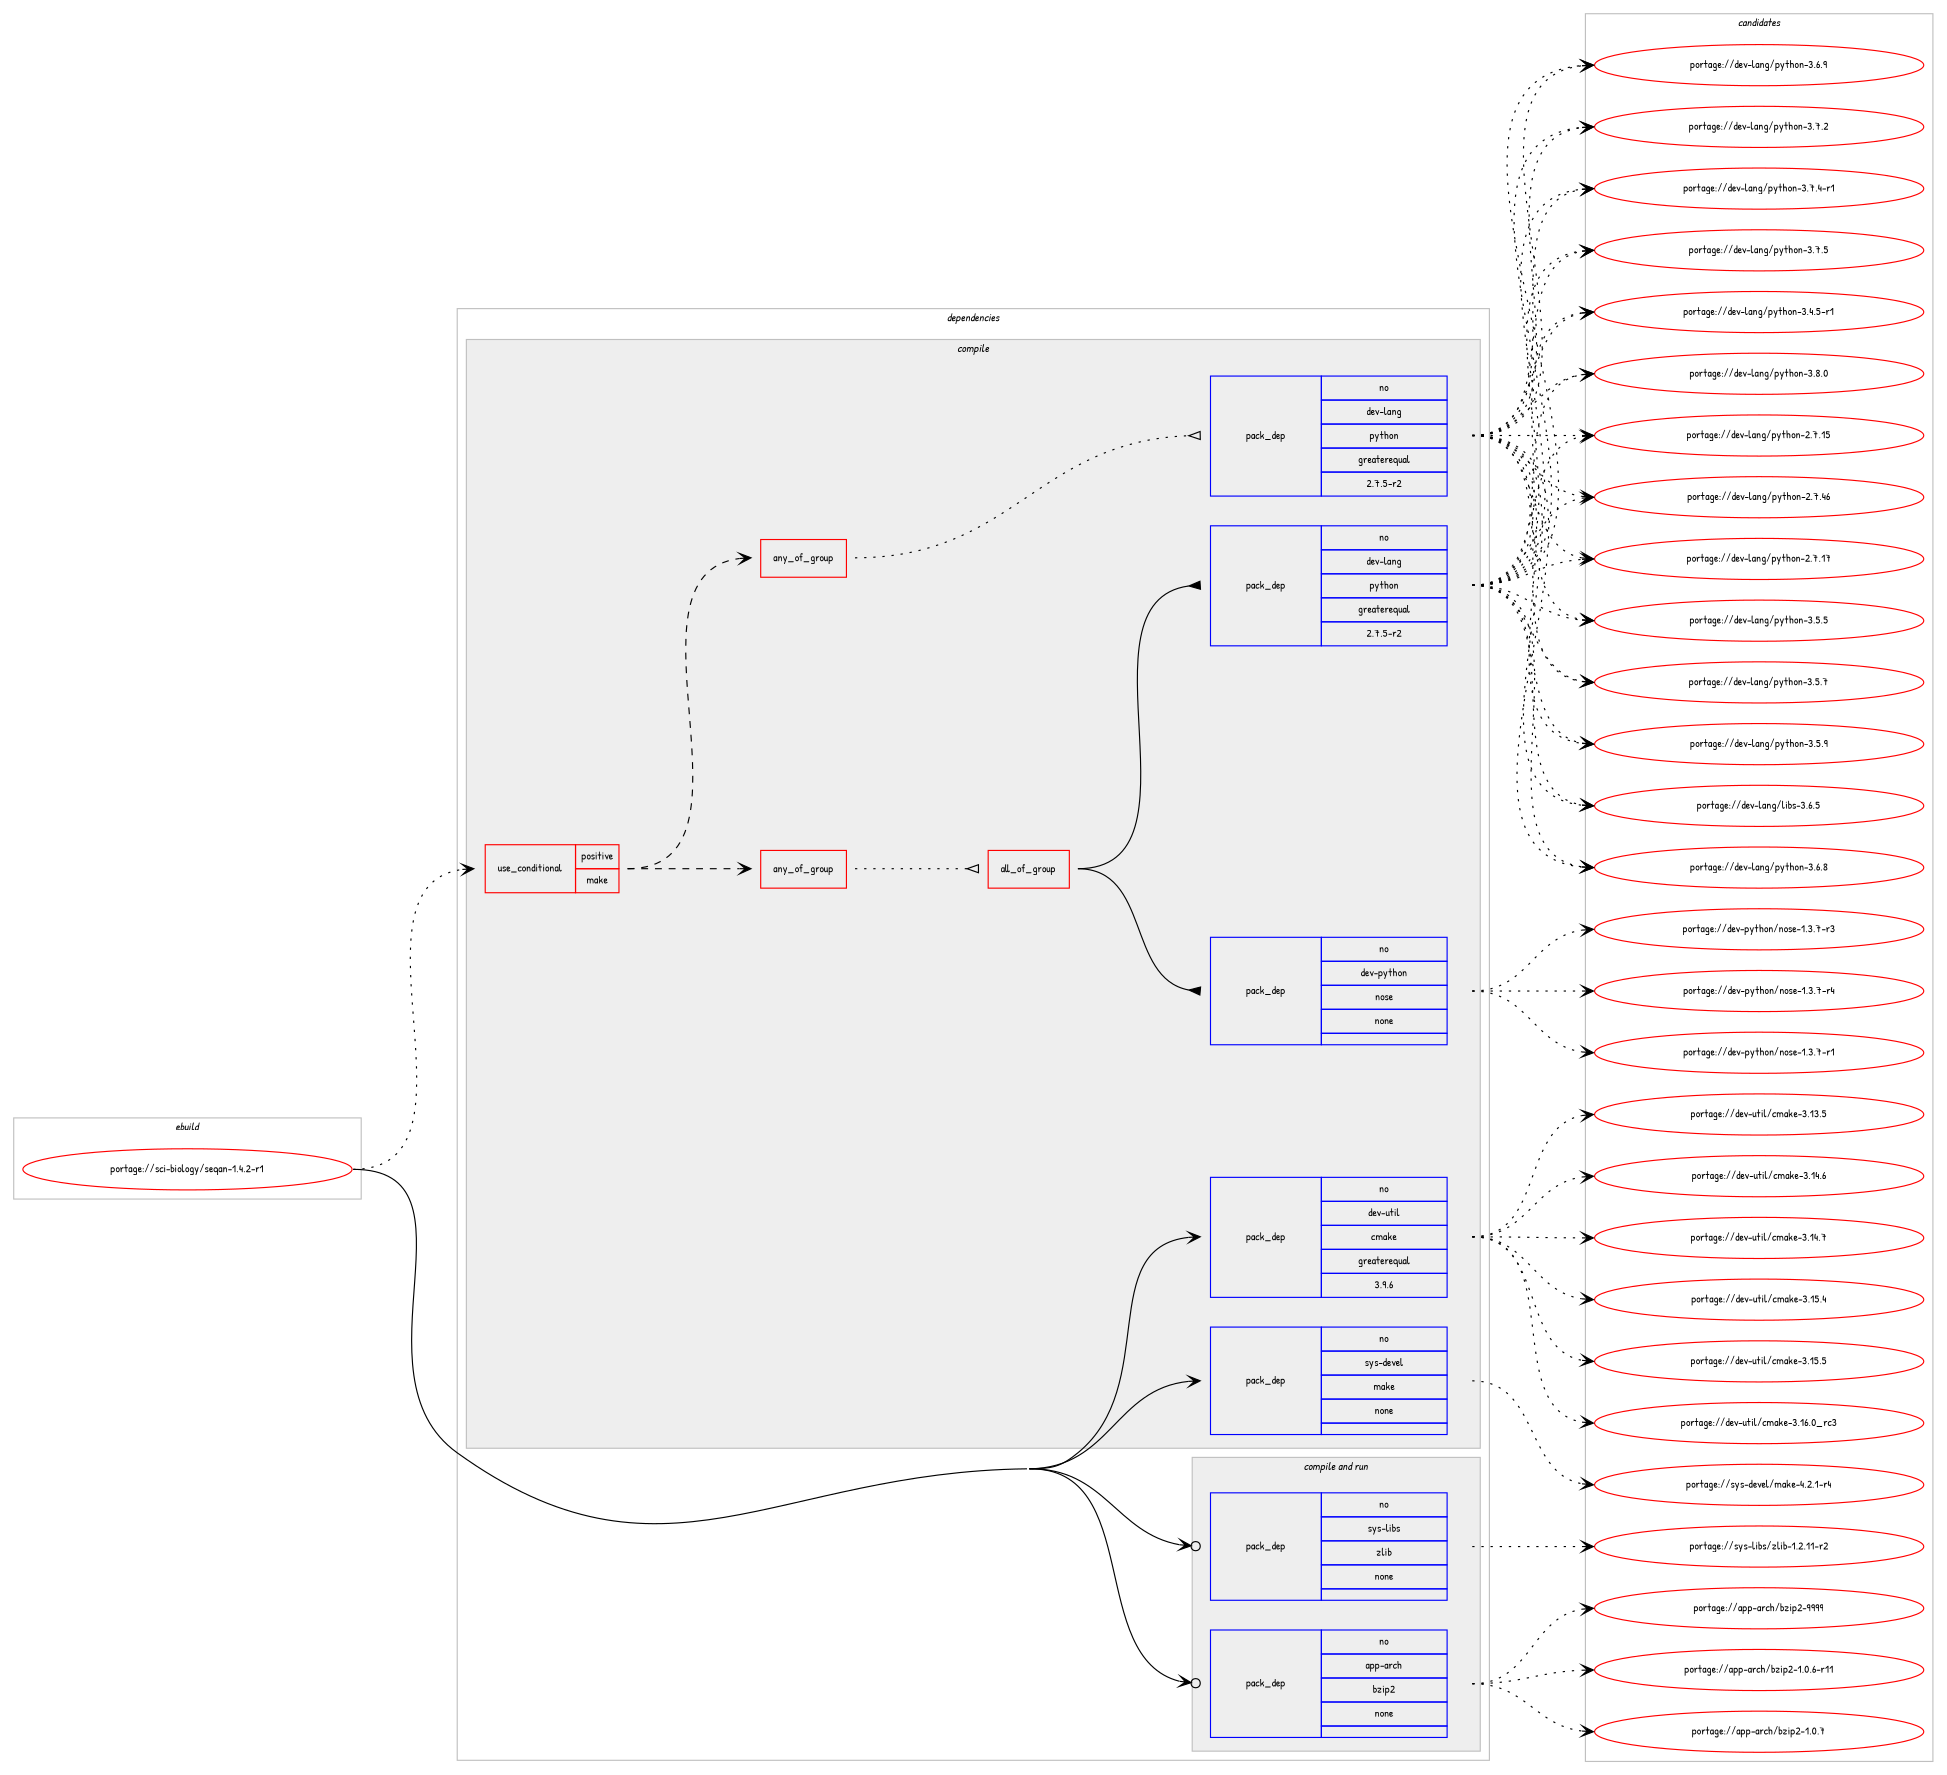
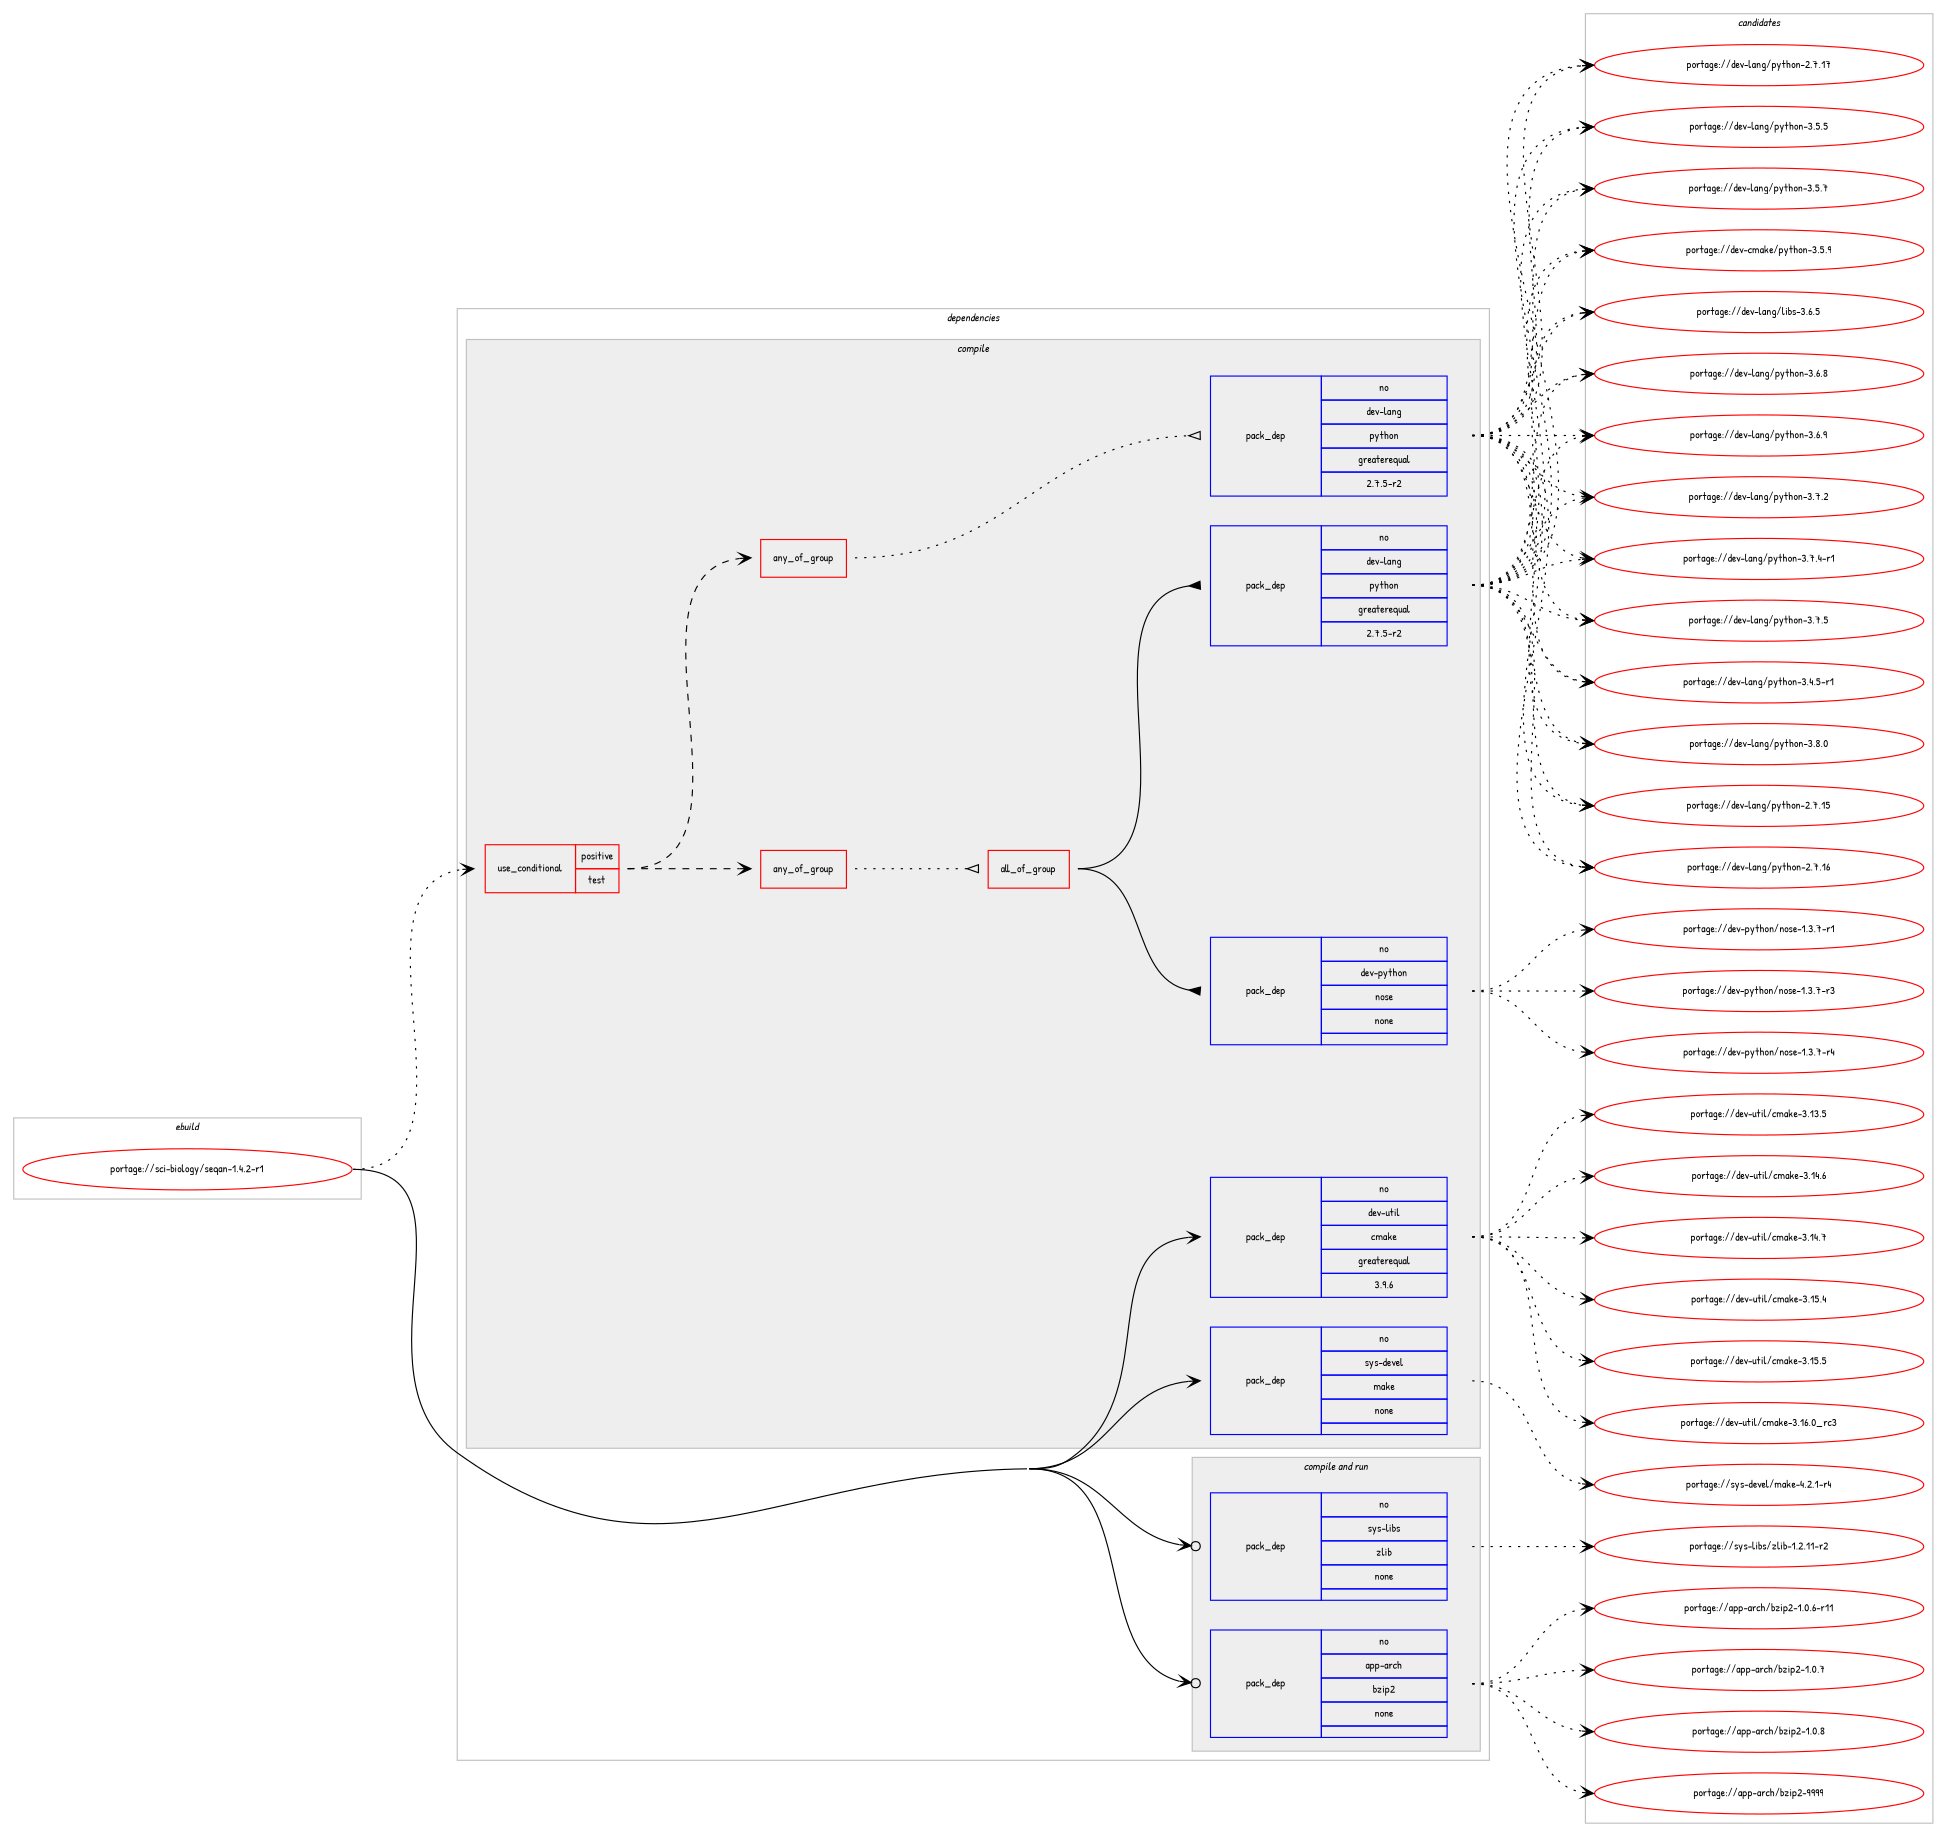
node "portage://dev-lang/python-2.7.46": label "portage://dev-lang/python-2.7.46" -> "portage://dev-lang/python-2.7.16"
node "portage://dev-lang/python-3.5.9": label "portage://dev-lang/python-3.5.9" -> "portage://dev-cmake/python-3.5.9"
node "use_conditional": text "make" -> "test"
node "portage://app-arch/bzip2-1.0.8": added
